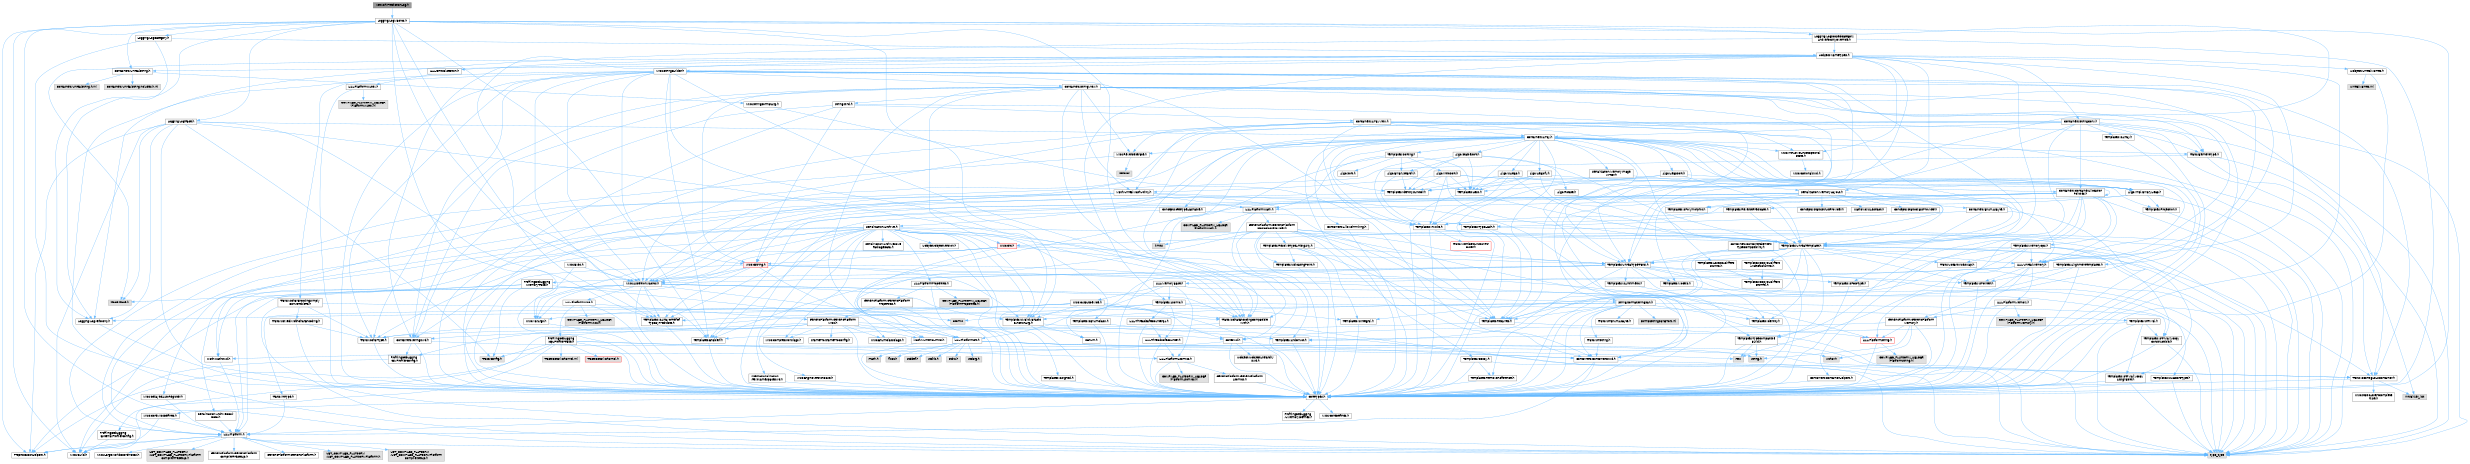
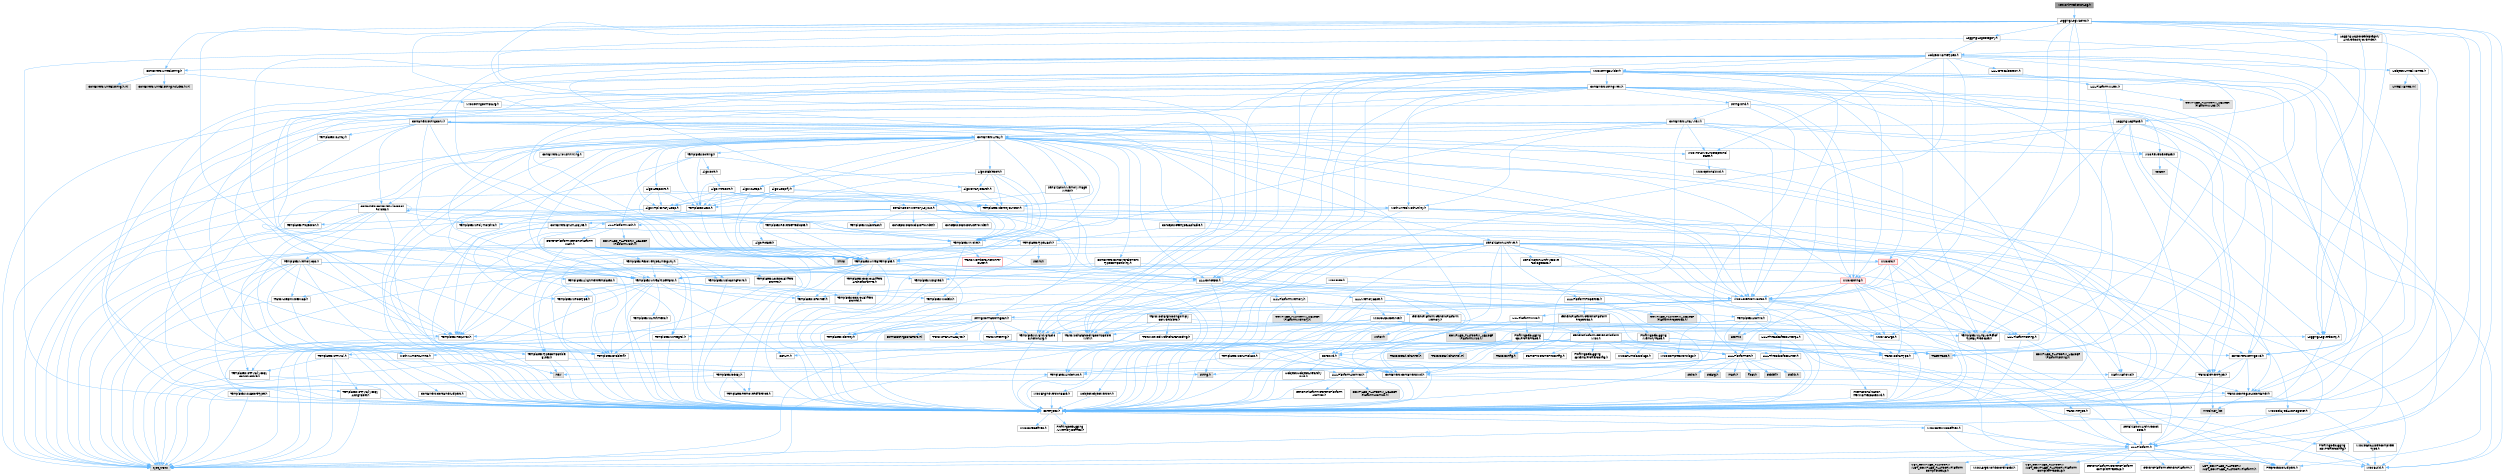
edge "Containers/StringConv.h" -> "Misc/CString.h": reversed
edge "Templates/Sorting.h" -> "Algo/IntroSort.h": now "Algo/Sort.h" -> "Algo/IntroSort.h"
node "MathFwd/IsAbstract.h": label "MathFwd/IsAbstract.h" -> "Templates/IsAbstract.h"
node "GenericPlatform/GenericPlatform StaticClassProvider.h": label "GenericPlatform/GenericPlatform StaticClassProvider.h" -> "GenericPlatform/GenericPlatform Math.h"
node "stdint.h": added
node "HAL/UnrealMemory.h": label "HAL/UnrealMemory.h" -> "HAL/Concepts.h"
edge "Templates/ResolveTypeAmbiguity.h" -> "Templates/IsSigned.h": added
edge "Misc/AssertionMacros.h" -> "Traits/IsCharEncodingCompatible With.h": now "Misc/AssertionMacros.h" -> "Traits/IsCharType.h"
node "Templates/TypeCompatible Build.h": label "Templates/TypeCompatible Build.h" -> "Templates/TypeCompatible Bytes.h"
node "HAL/PlatformString.h": color red -> grey40
edge "HAL/PlatformCrt.h" -> "wchar.h": now "HAL/PlatformCrt.h" -> "Templates/AndOrNot.h"
edge "ProfilingDebugging /CpuProfilerTrace.h" -> "Trace/Trace.h": added
edge "Containers/StringFwd.h" -> "ProfilingDebugging /CsvProfilerConfig.h": now "Containers/StringFwd.h" -> "Traits/ElementType.h"
node "Trace/Detail/Channel.h": color red -> grey60
edge "Containers/ContainersFwd.h" -> "HAL/Platform.h": now "initializer_list" -> "HAL/Platform.h"
edge "ProfilingDebugging /ExternalProfilerConfig.h" -> "Misc/Build.h": now "Misc/StaticAssertComplete Type.h" -> "Misc/Build.h"
node "type_type": label "type_type" -> "type_traits"
